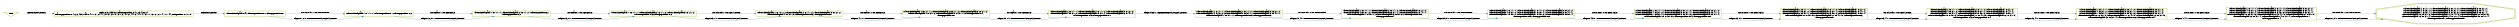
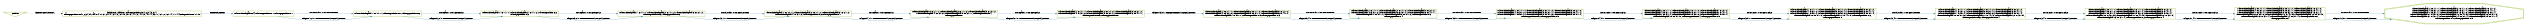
node "root": label "root" -> "position"
